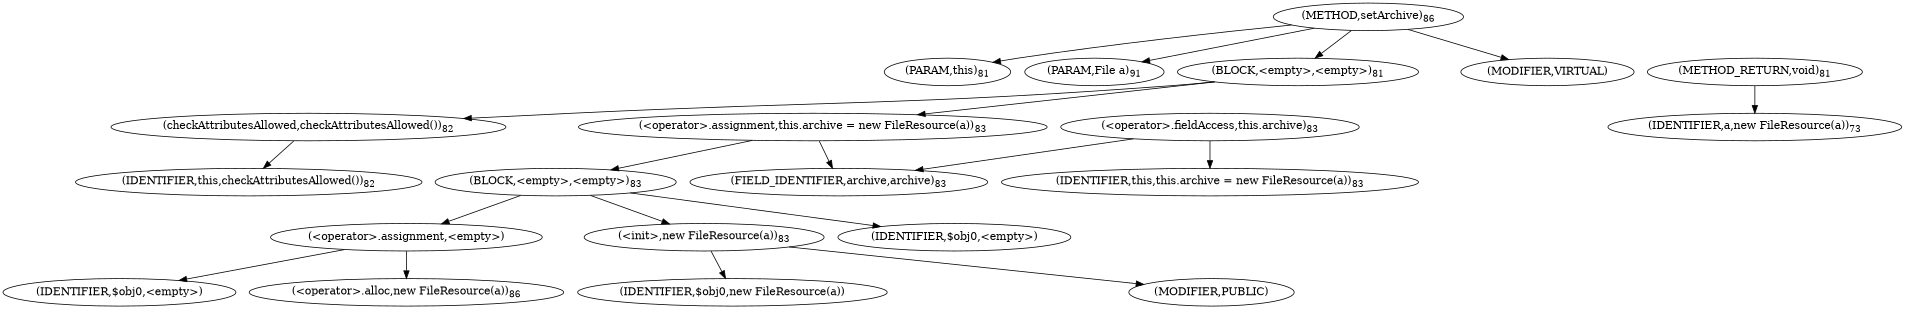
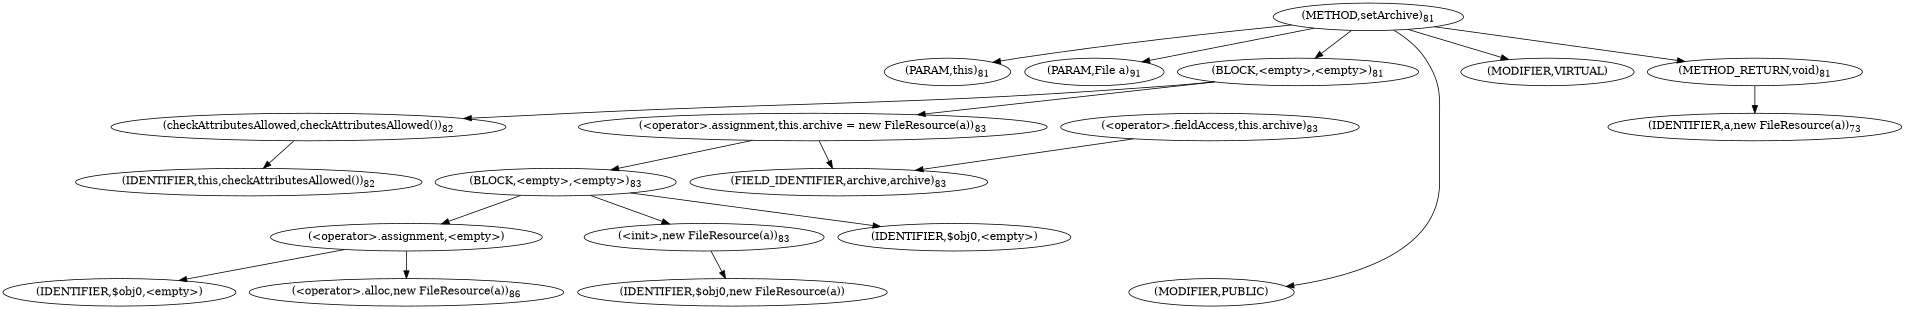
node "(METHOD,setArchive)": text "86" -> "81"
edge "(METHOD,setArchive)" -> "(METHOD_RETURN,void)": added
node "(IDENTIFIER,this,this.archive = new FileResource(a))": removed
edge "(<init>,new FileResource(a))" -> "(MODIFIER,PUBLIC)": now "(METHOD,setArchive)" -> "(MODIFIER,PUBLIC)"
